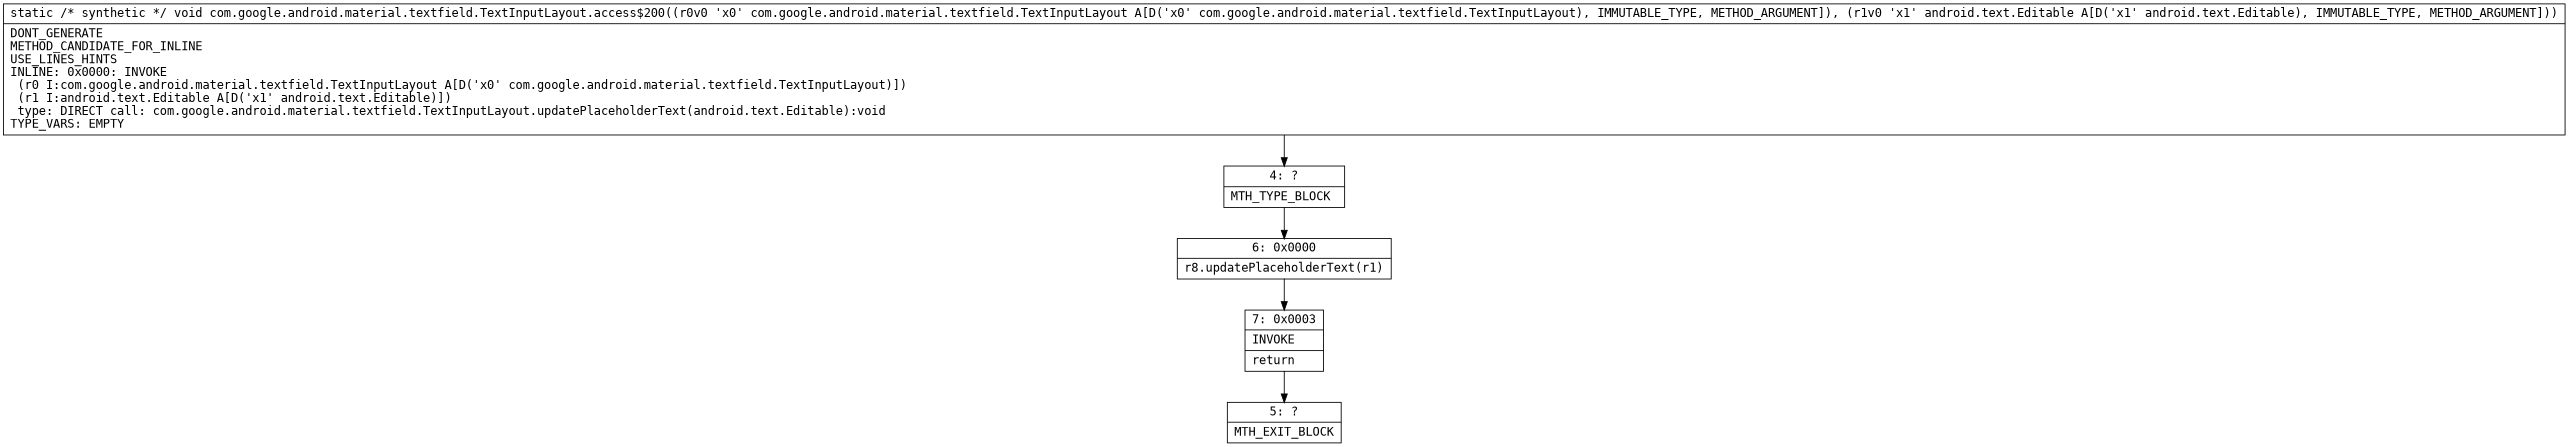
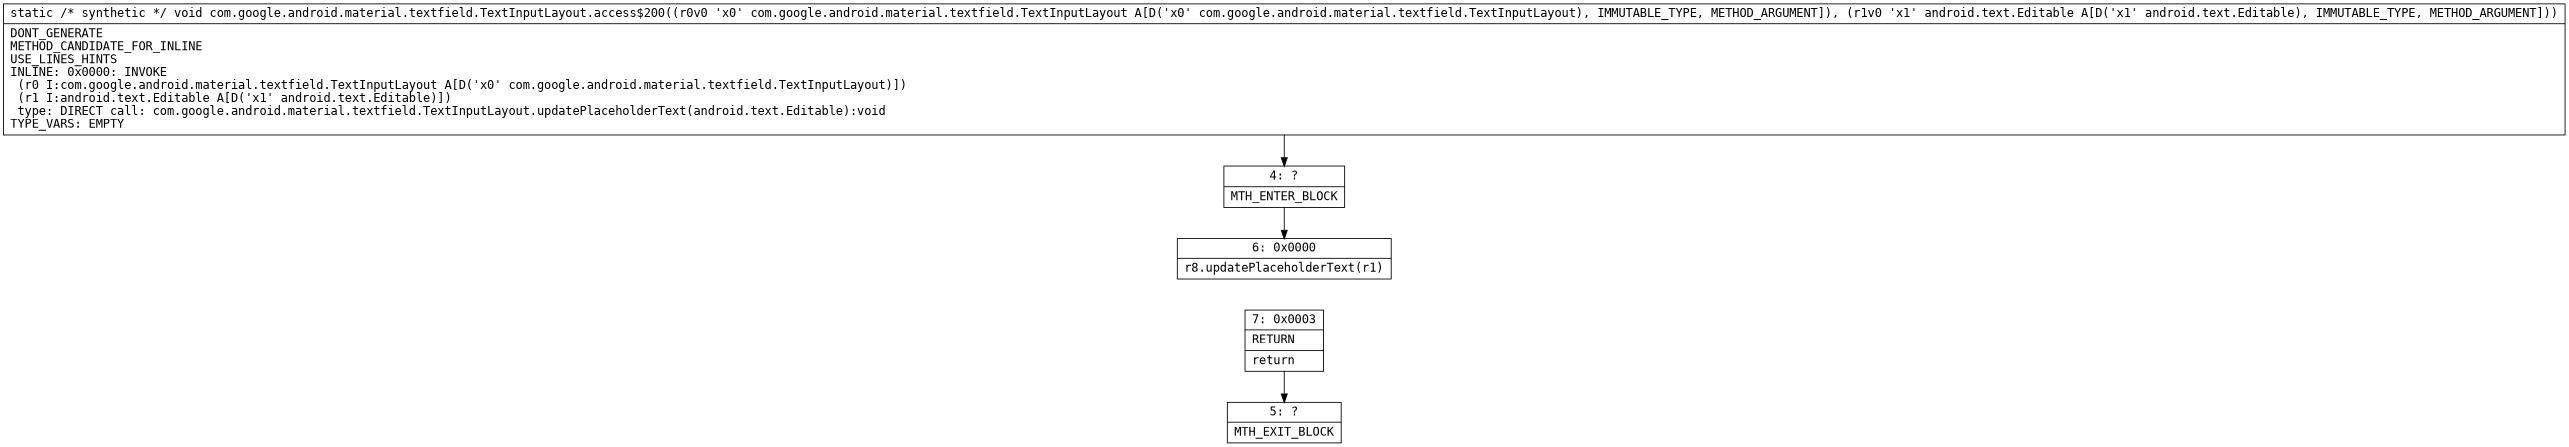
node "4: ?": text "MTH_TYPE_BLOCK" -> "MTH_ENTER_BLOCK"
edge "6: 0x0000" -> "7: 0x0003": removed
node "7: 0x0003": text "INVOKE" -> "RETURN"
